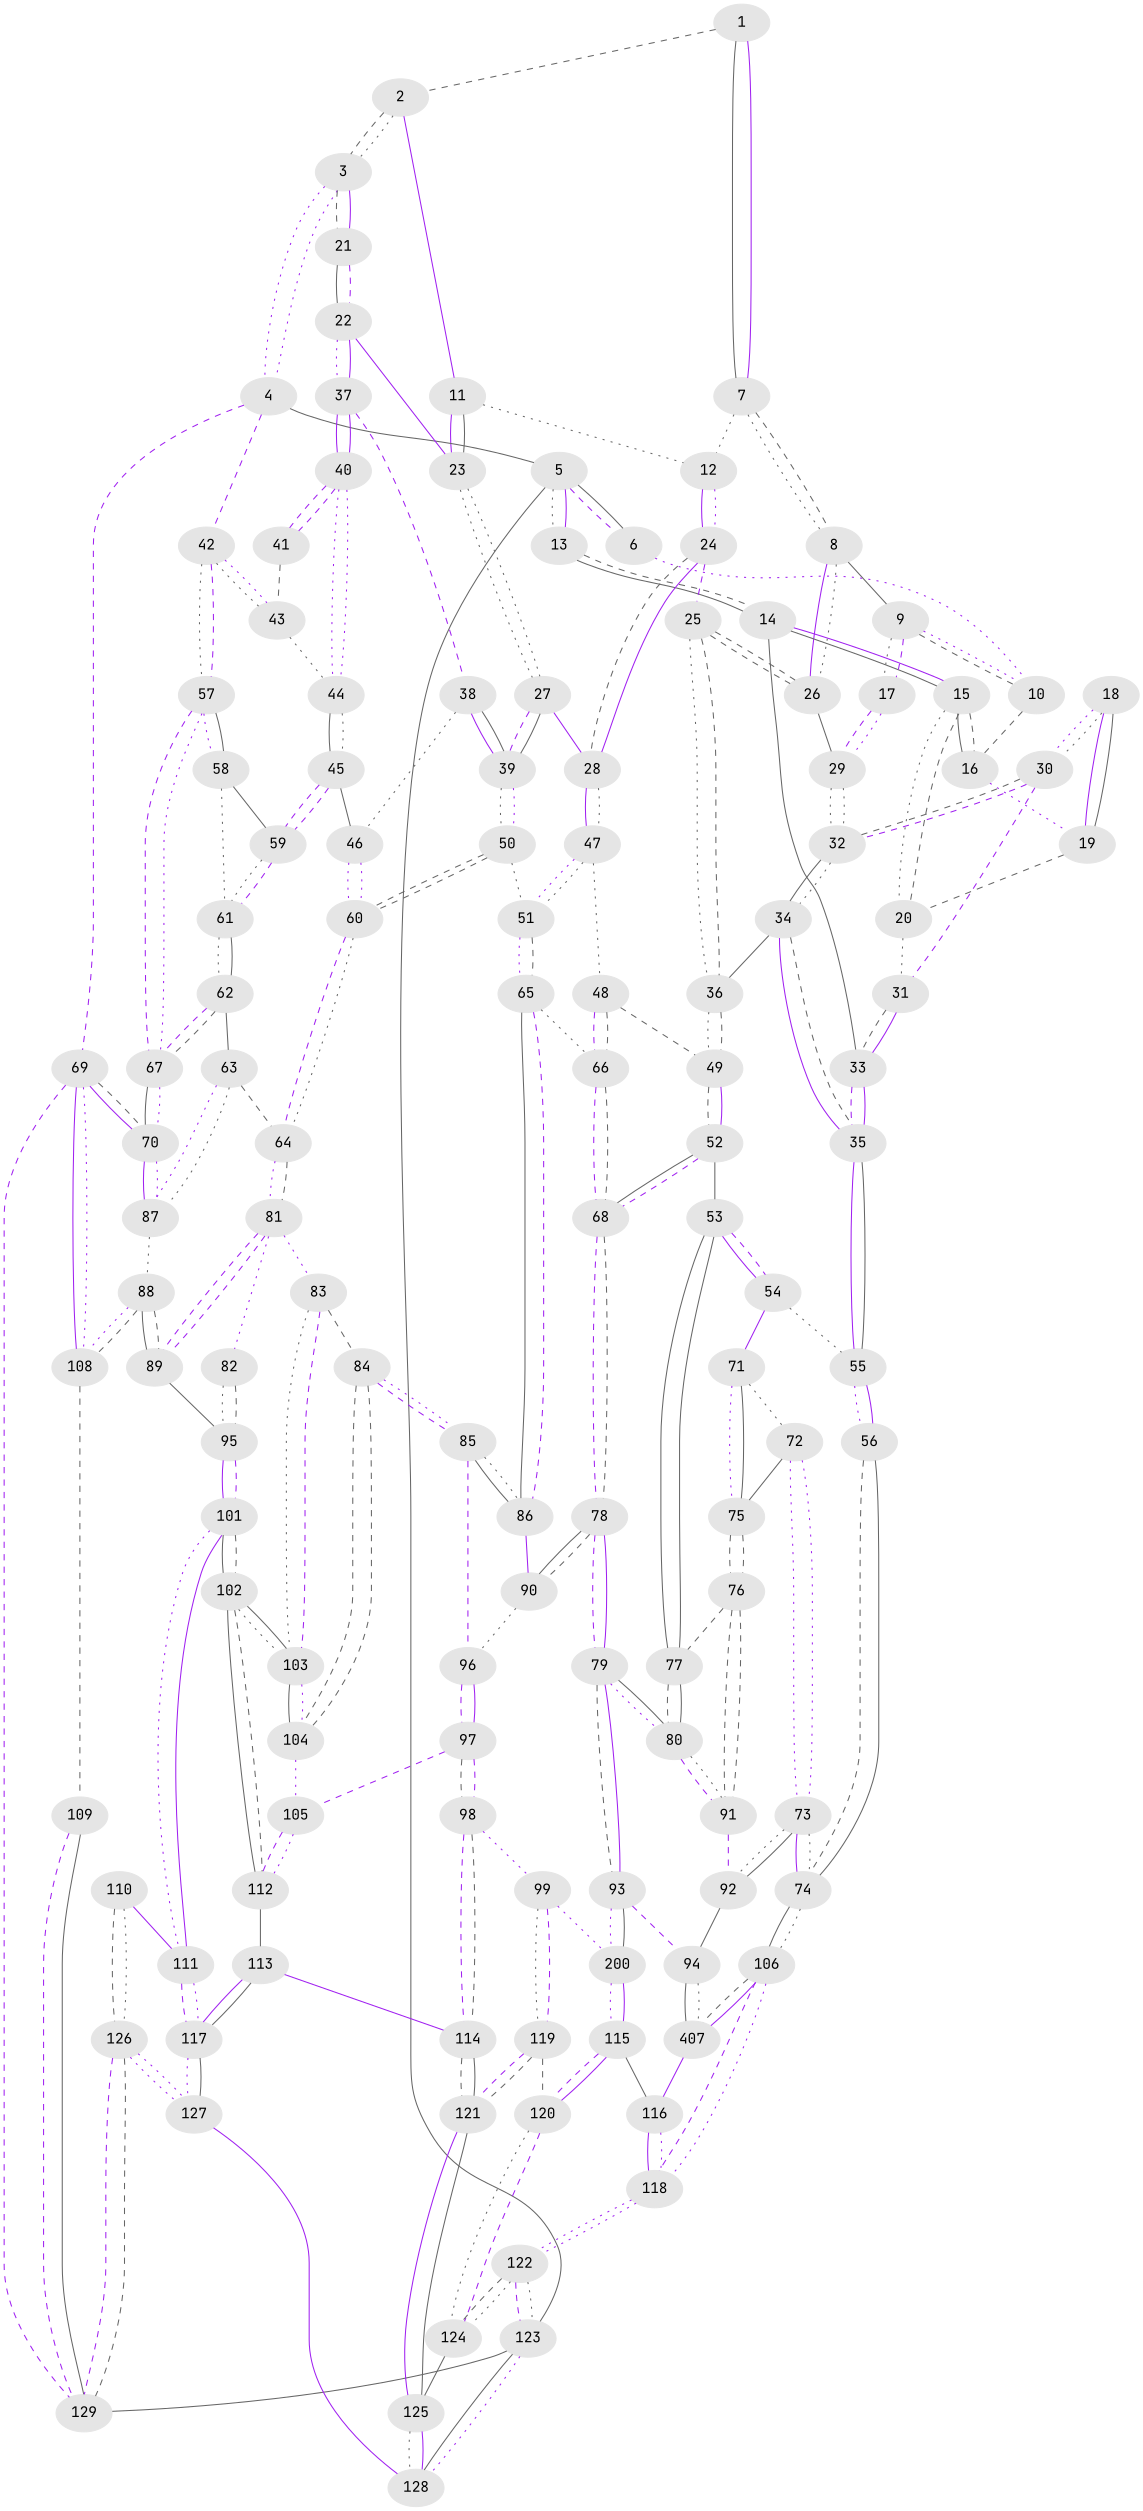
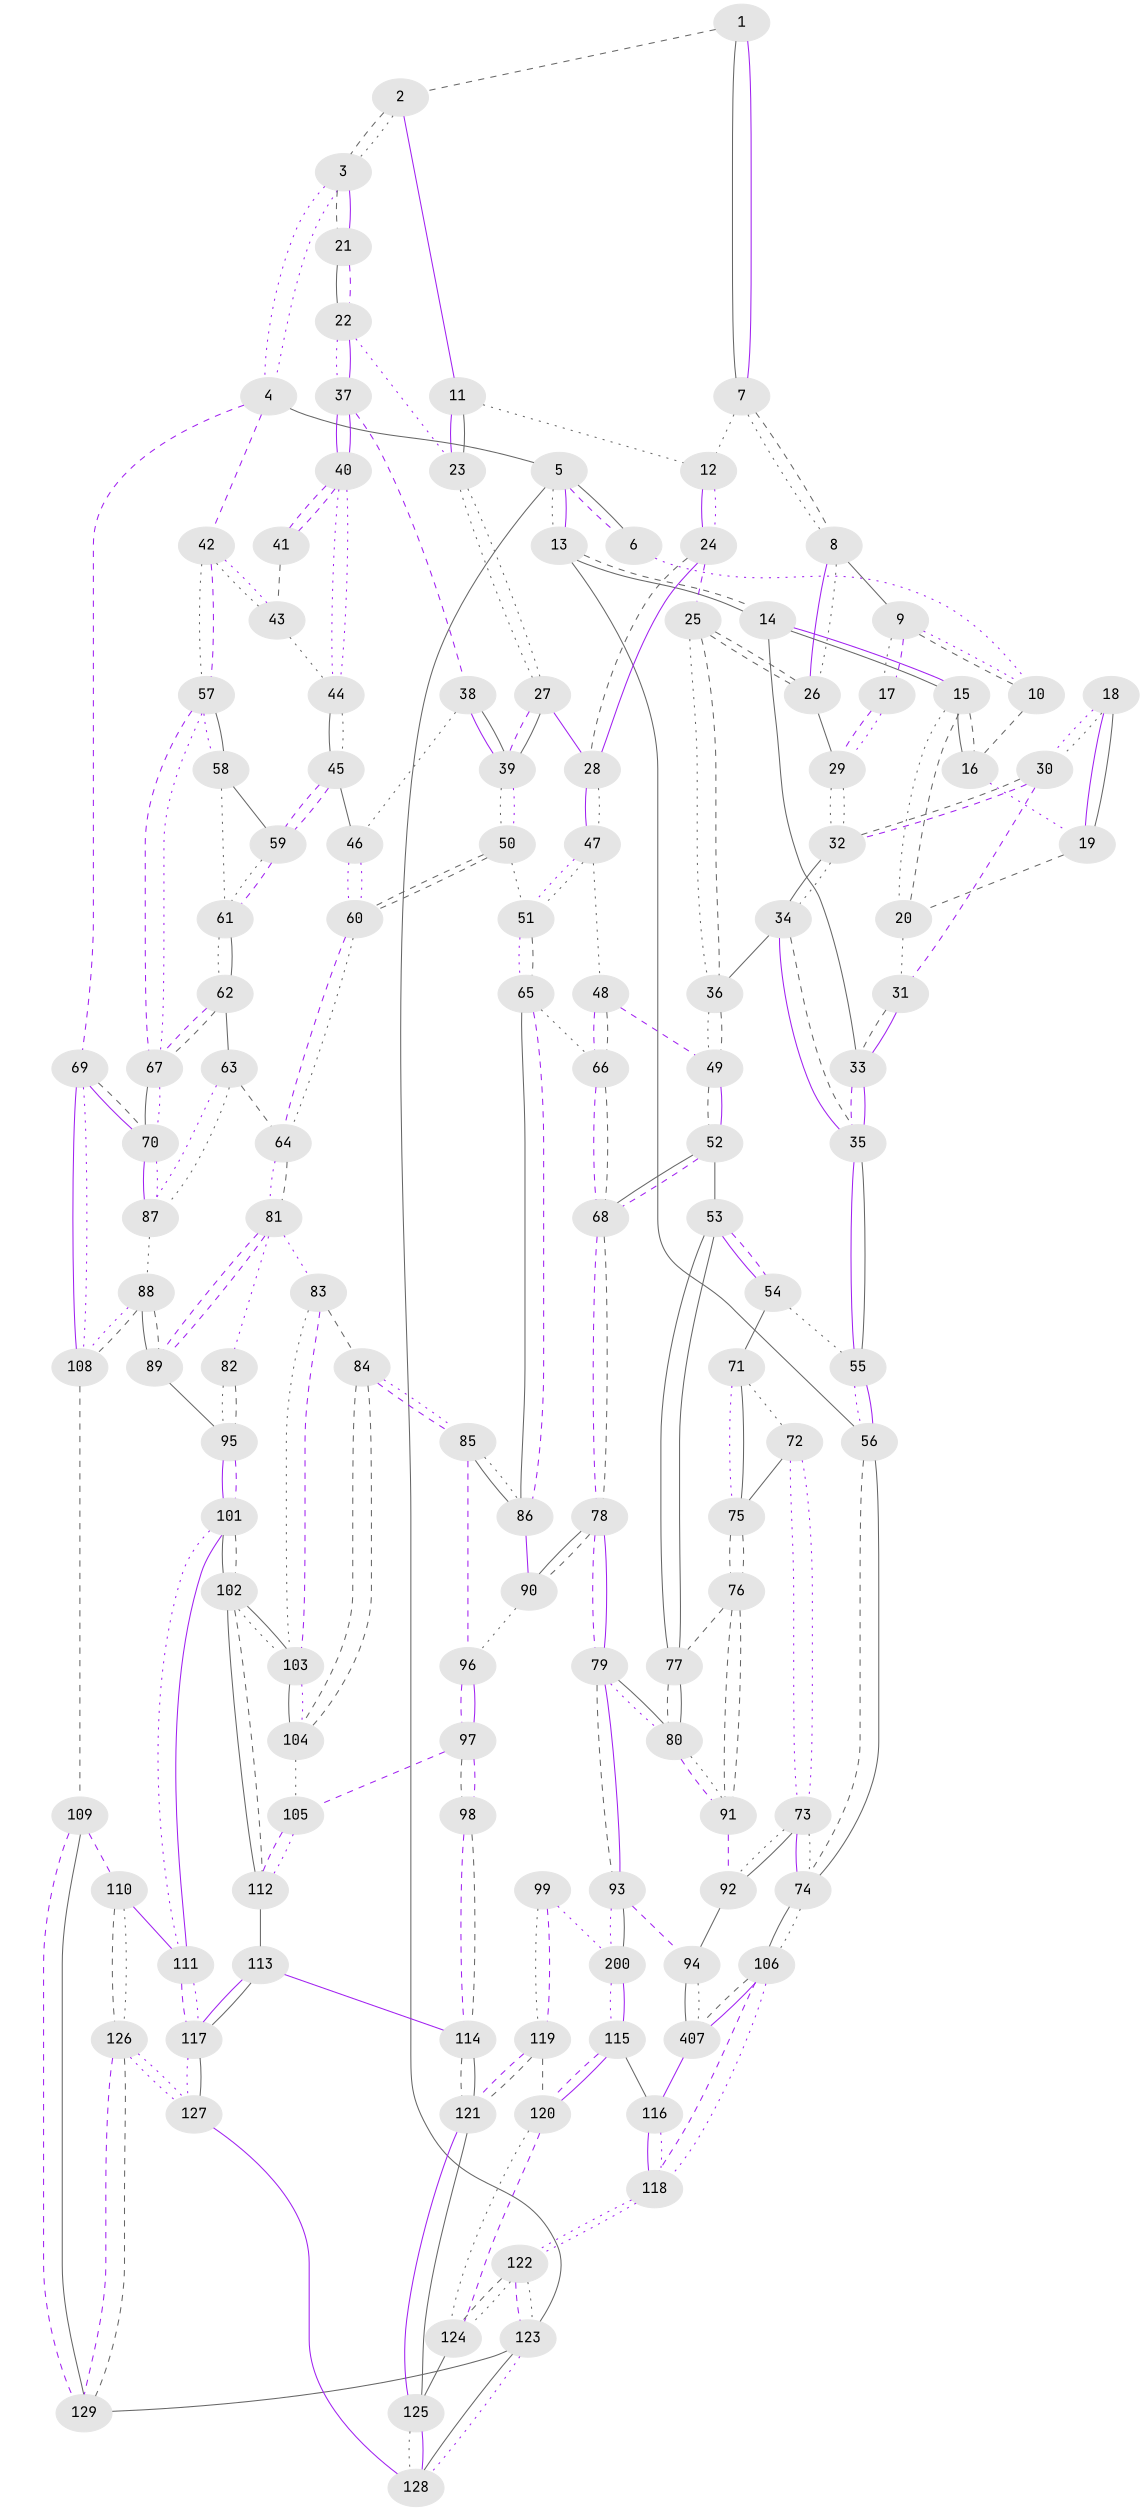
edge "22" -- "23": style solid -> dotted
edge "13" -- "56": added
edge "48" -- "49": color gray40 -> purple
edge "54" -- "71": color purple -> gray40
edge "69" -- "129": removed
edge "104" -- "105": color purple -> gray40
edge "109" -- "110": added
edge "98" -- "99": removed
